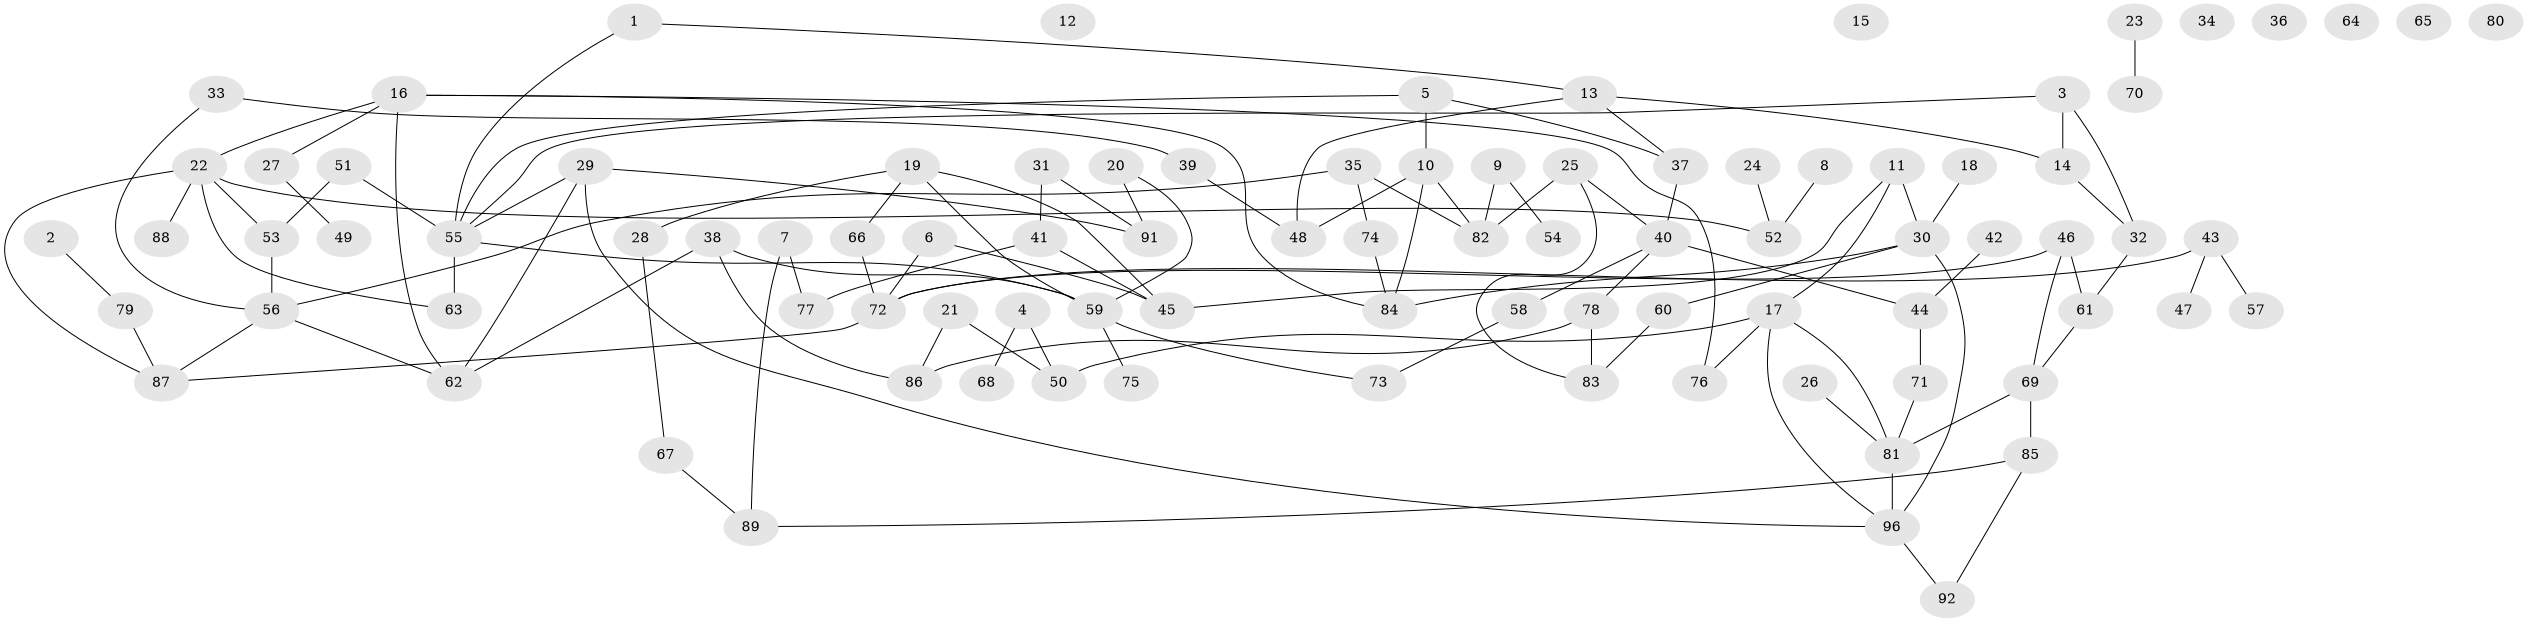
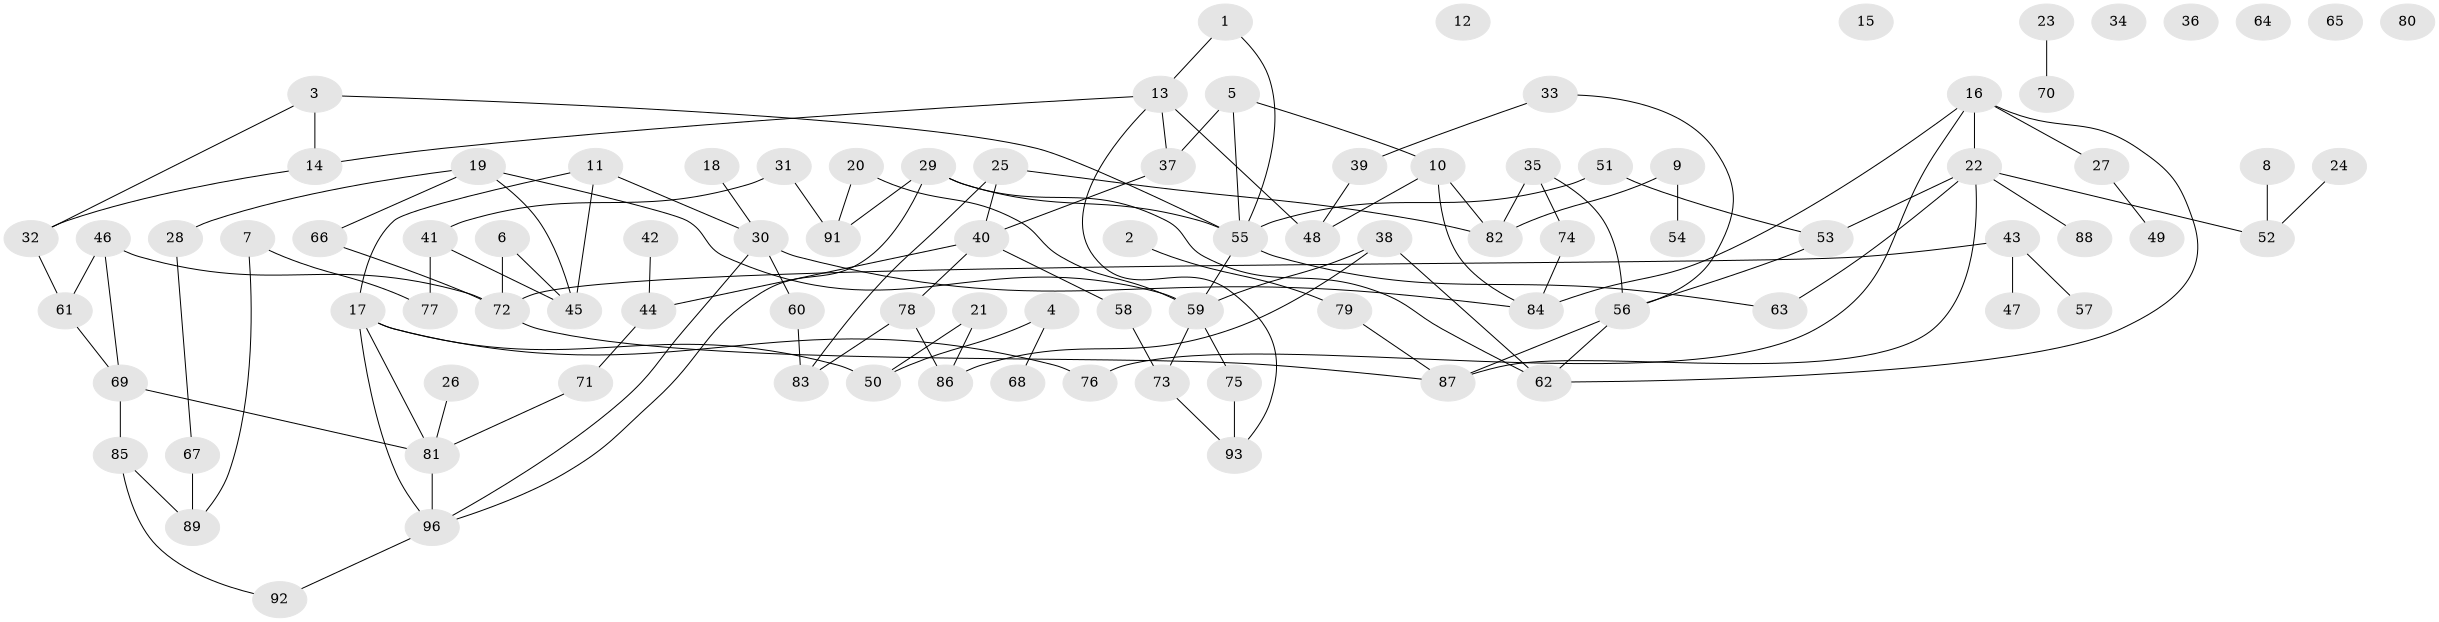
node "93": added
